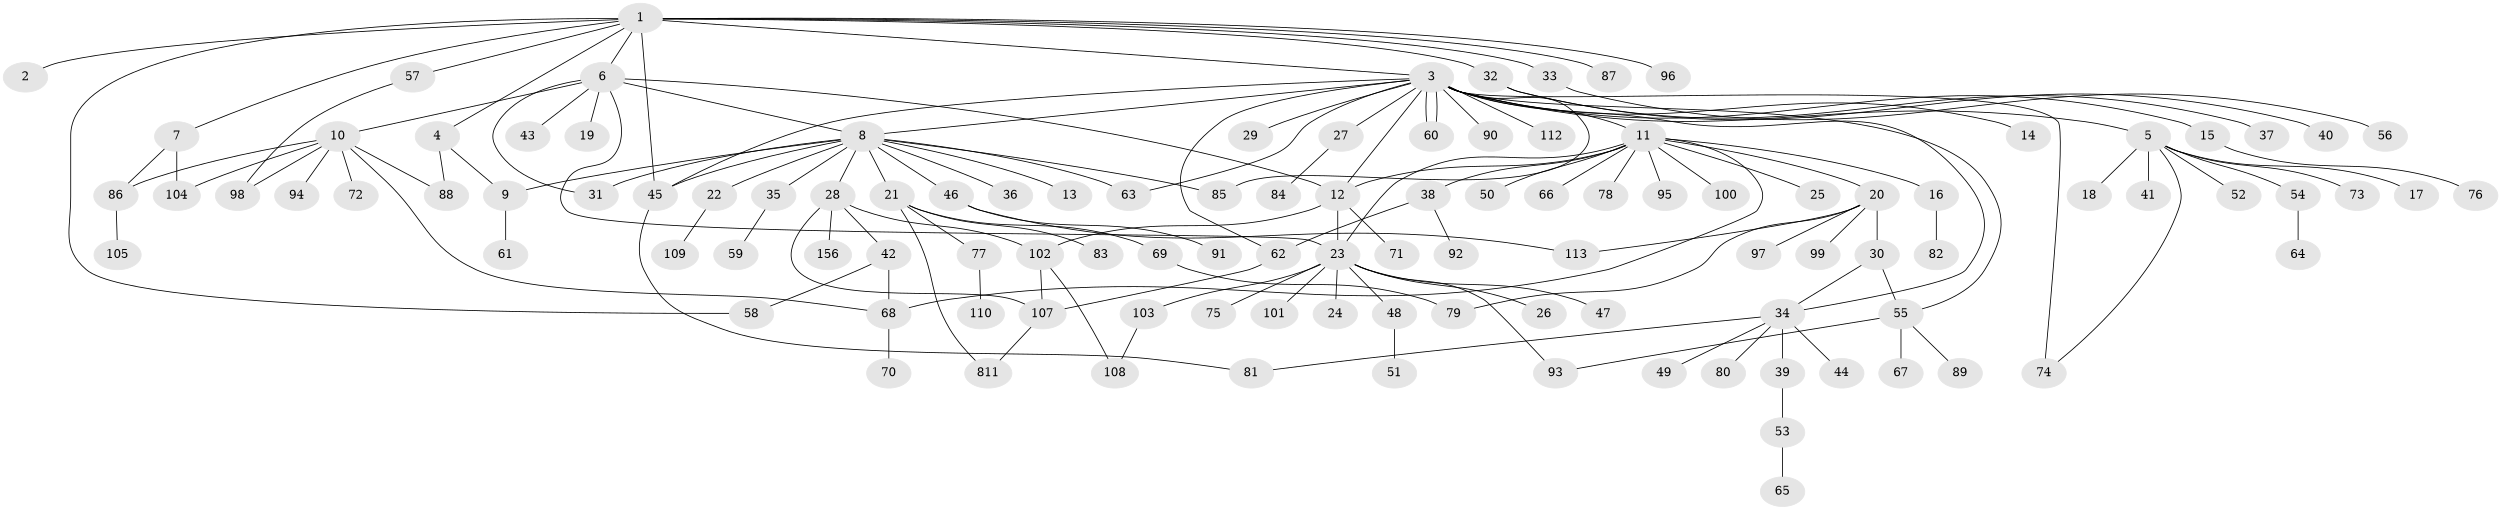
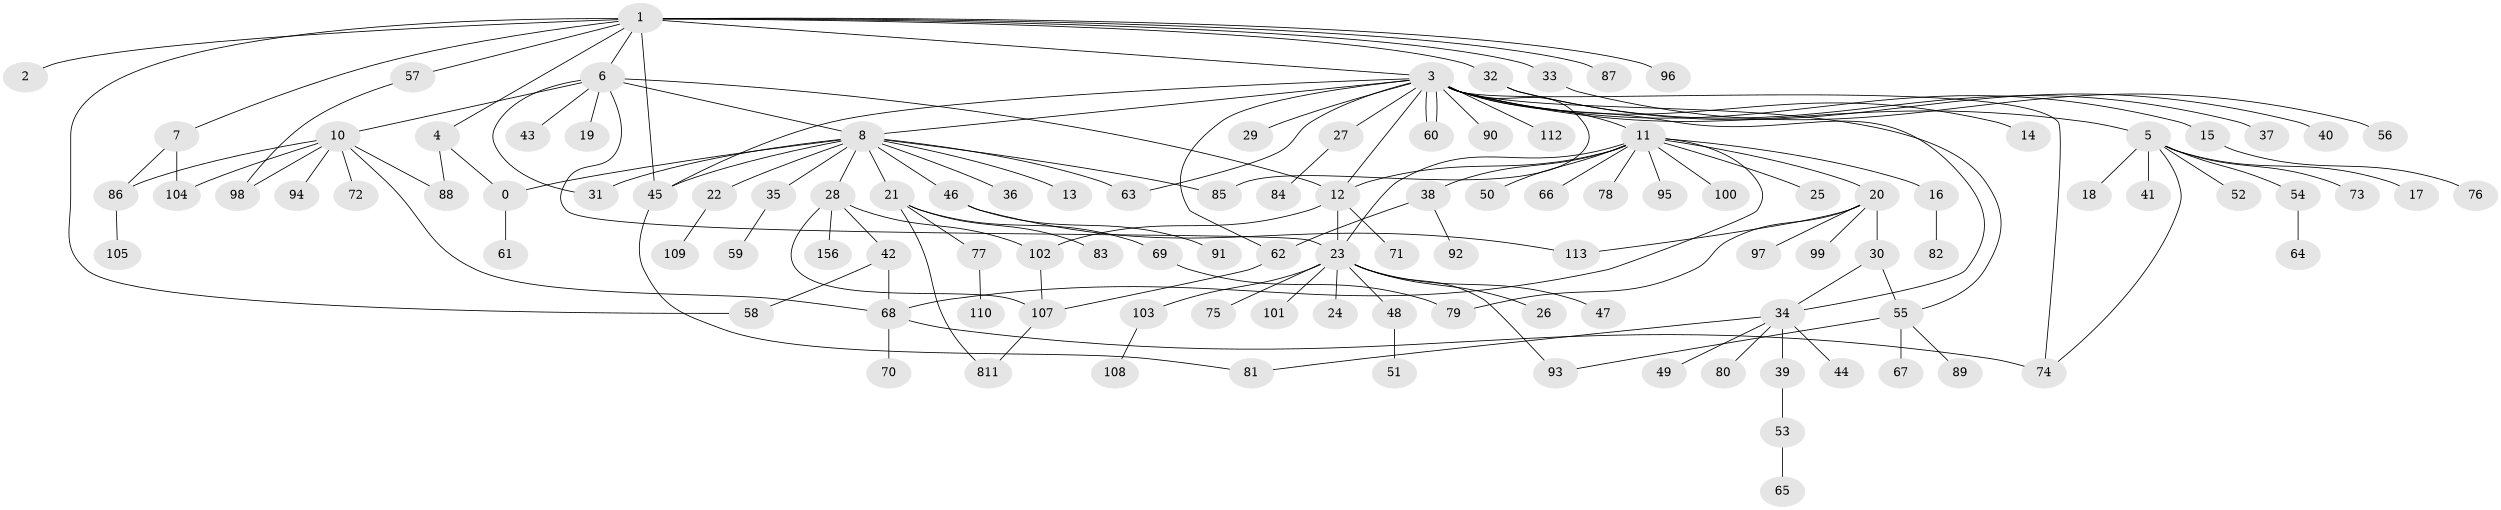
node "9": label "9" -> "0"
edge "102" -- "108": removed
edge "68" -- "74": added
